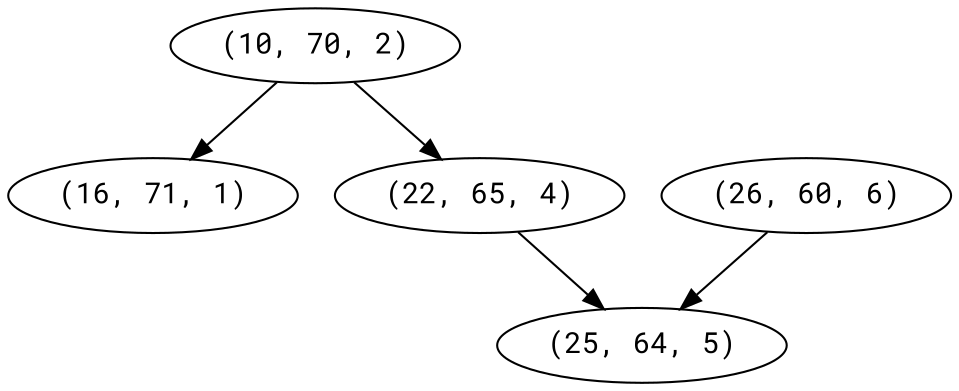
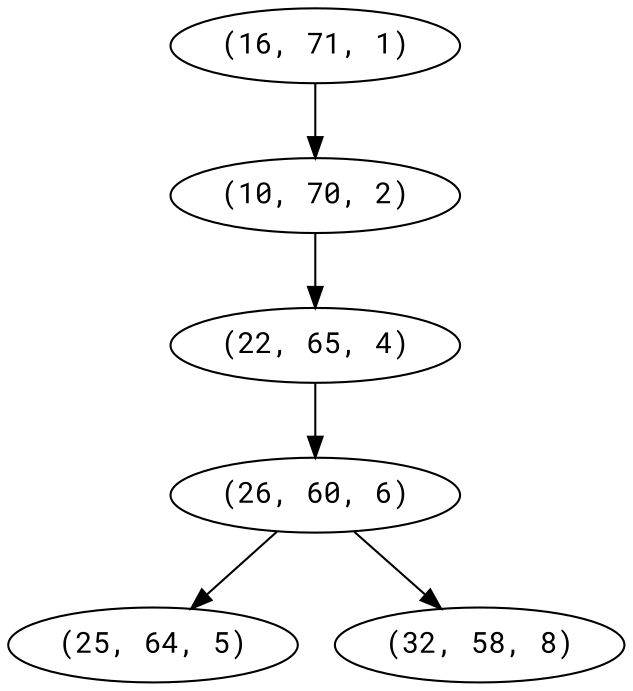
edge "(10, 70, 2)" -> "(16, 71, 1)": reversed
edge "(22, 65, 4)" -> "(25, 64, 5)": now "(22, 65, 4)" -> "(26, 60, 6)"
node "(32, 58, 8)": added
